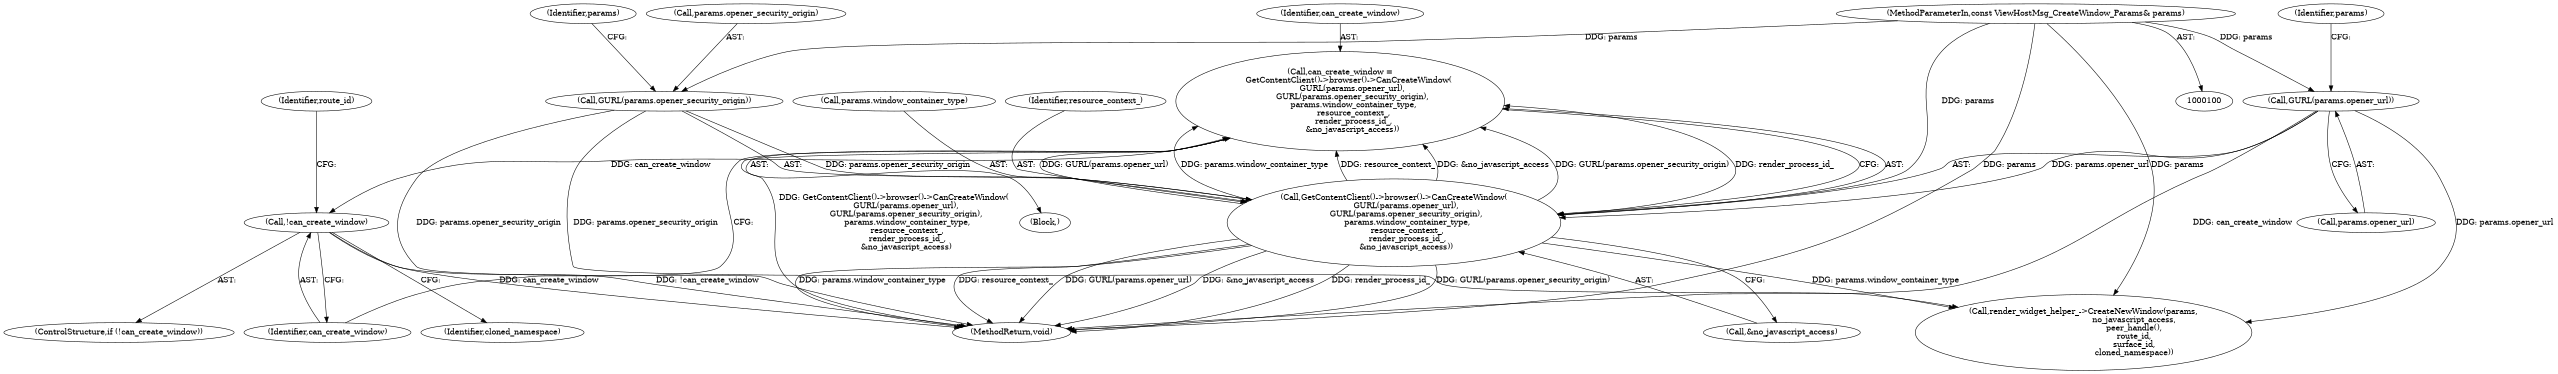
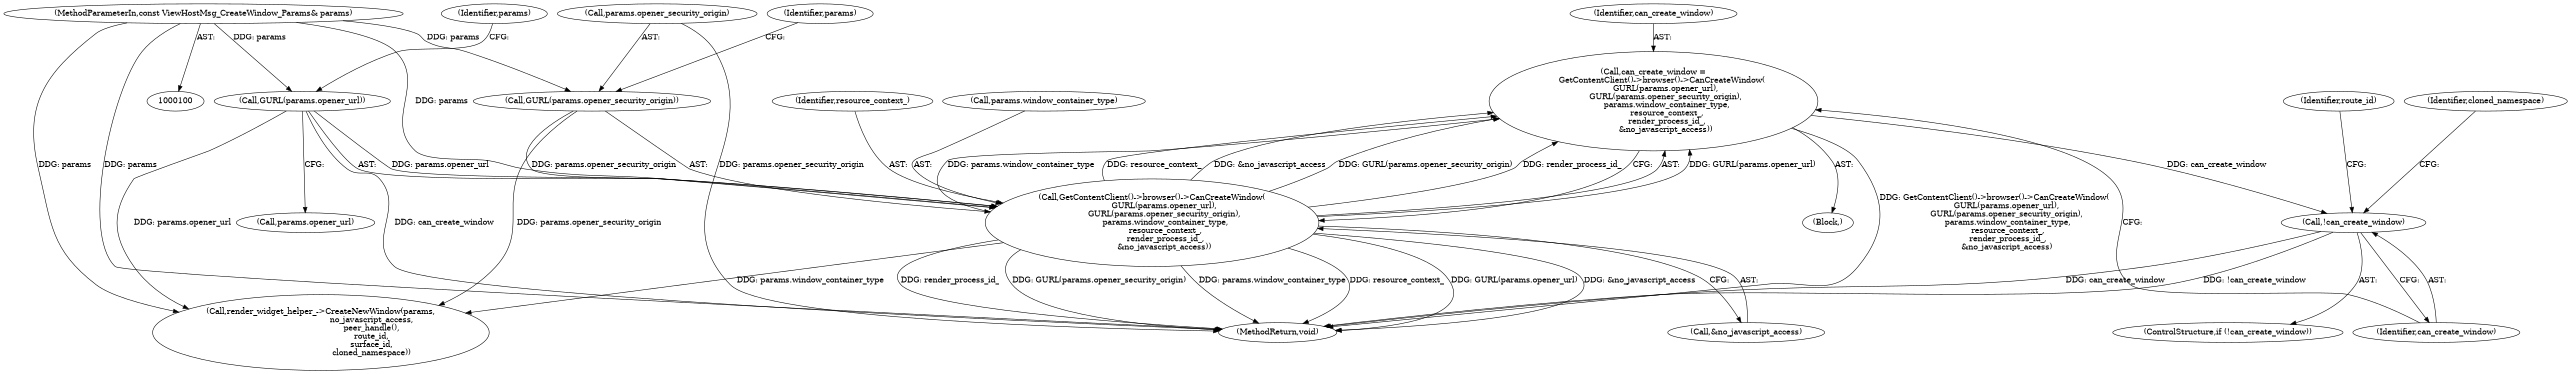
edge "(Call,params.opener_url)" -> "(Call,GURL(params.opener_url))": removed, label "AST:"
edge "(Call,GURL(params.opener_security_origin))" -> "(MethodReturn,void)": now "(Call,params.opener_security_origin)" -> "(MethodReturn,void)"
edge "(Call,!can_create_window)" -> "(Identifier,cloned_namespace)": reversed
